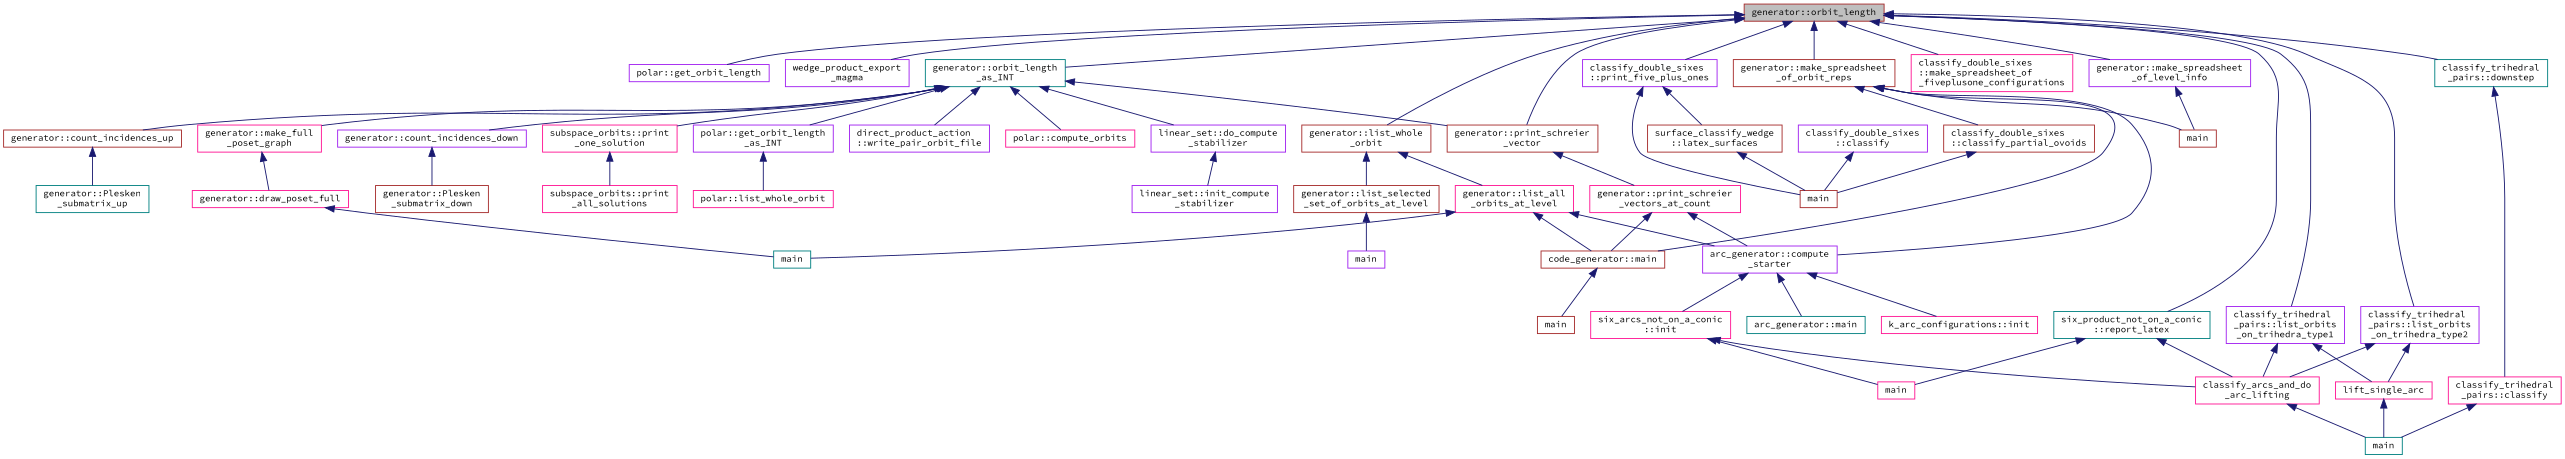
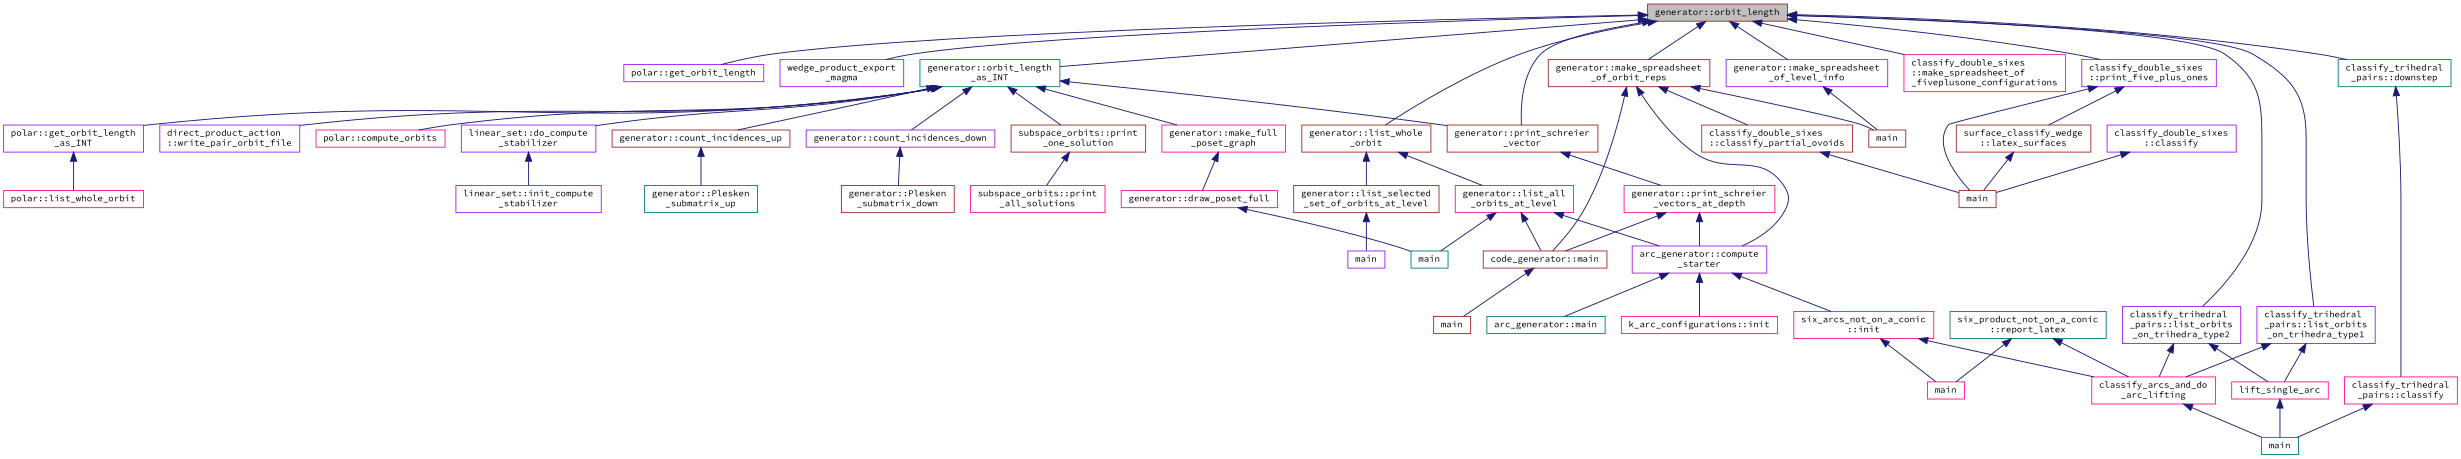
edge "six_product_not_on_a_conic ::report_latex" -> "generator::orbit_length": removed
node "subspace_orbits::print _one_solution": color deeppink -> brown
node "generator::print_schreier _vectors_at_count": label "generator::print_schreier _vectors_at_count" -> "generator::print_schreier _vectors_at_depth"
